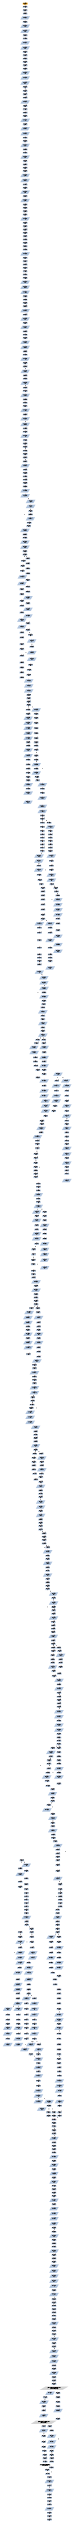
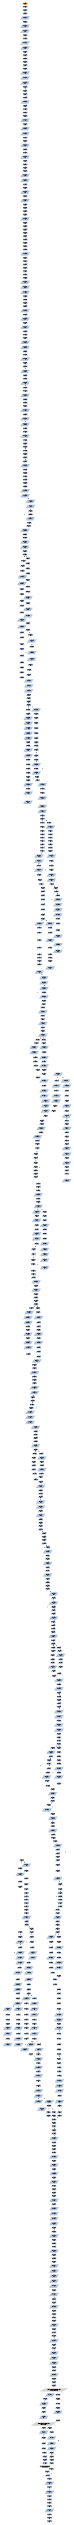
node "0x00422dbe addl": shape box -> parallelogram
